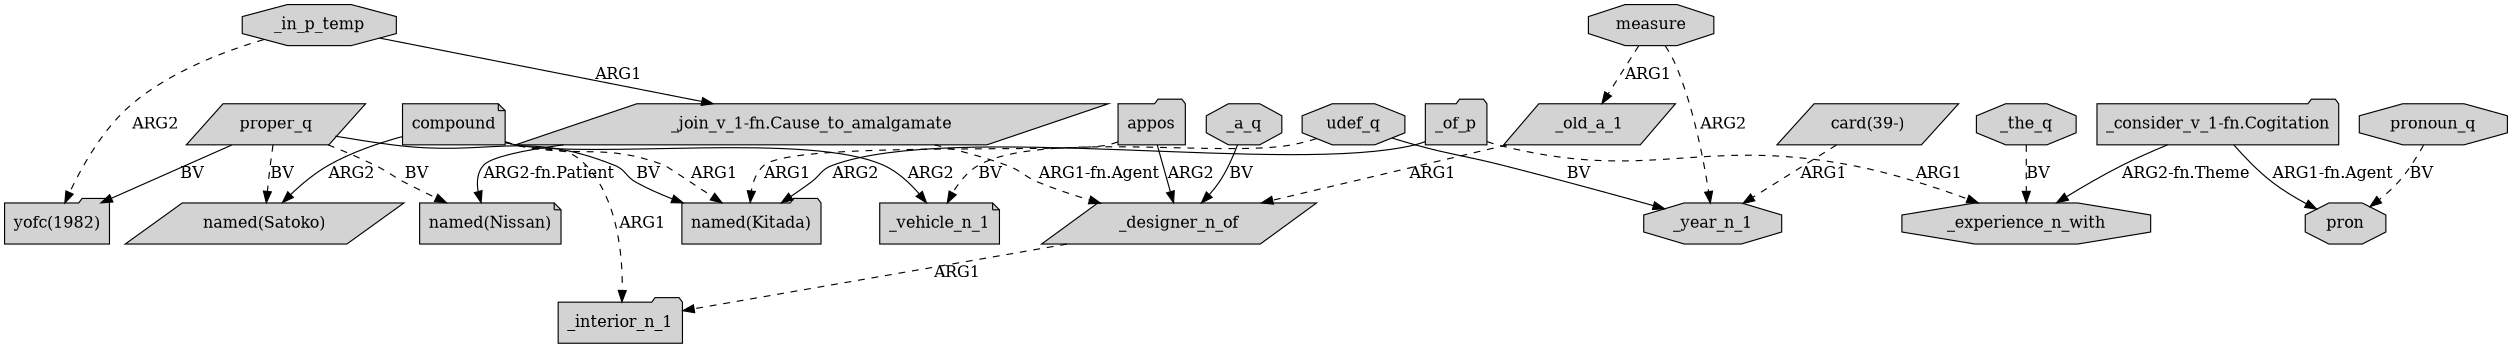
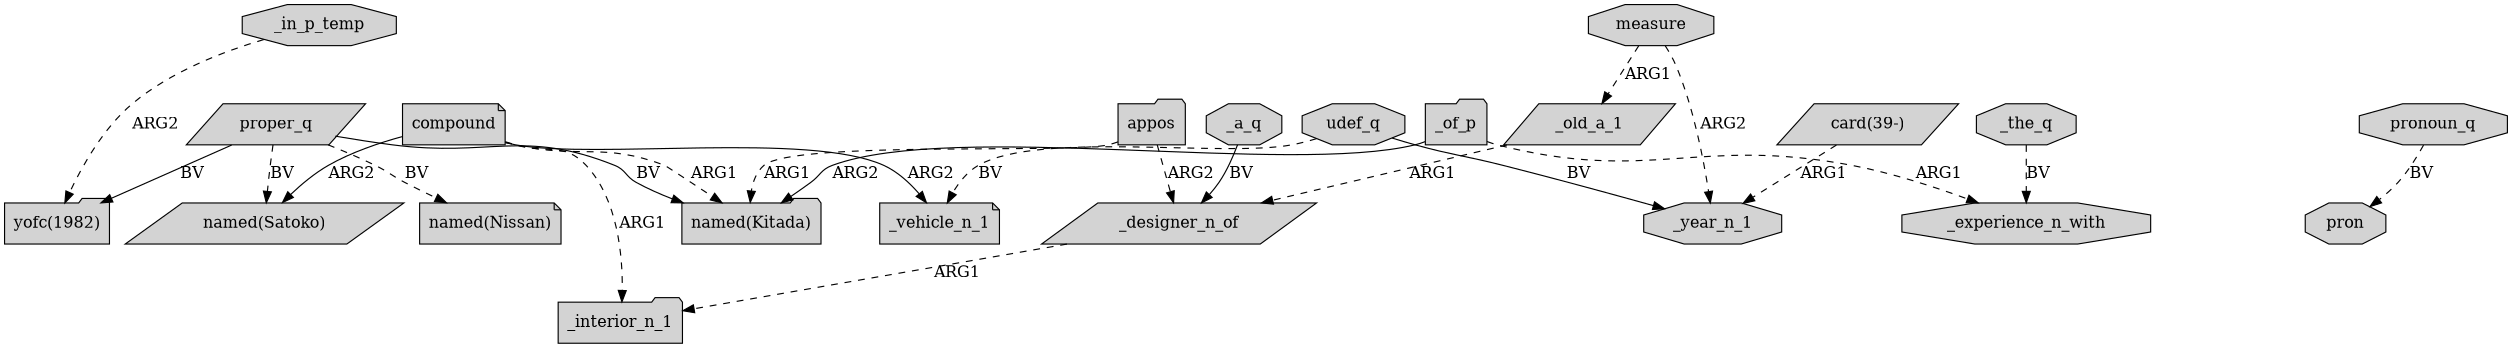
node "_join_v_1-fn.Cause_to_amalgamate": removed
node "_consider_v_1-fn.Cogitation": removed
edge "appos" -> "_designer_n_of": style solid -> dashed
